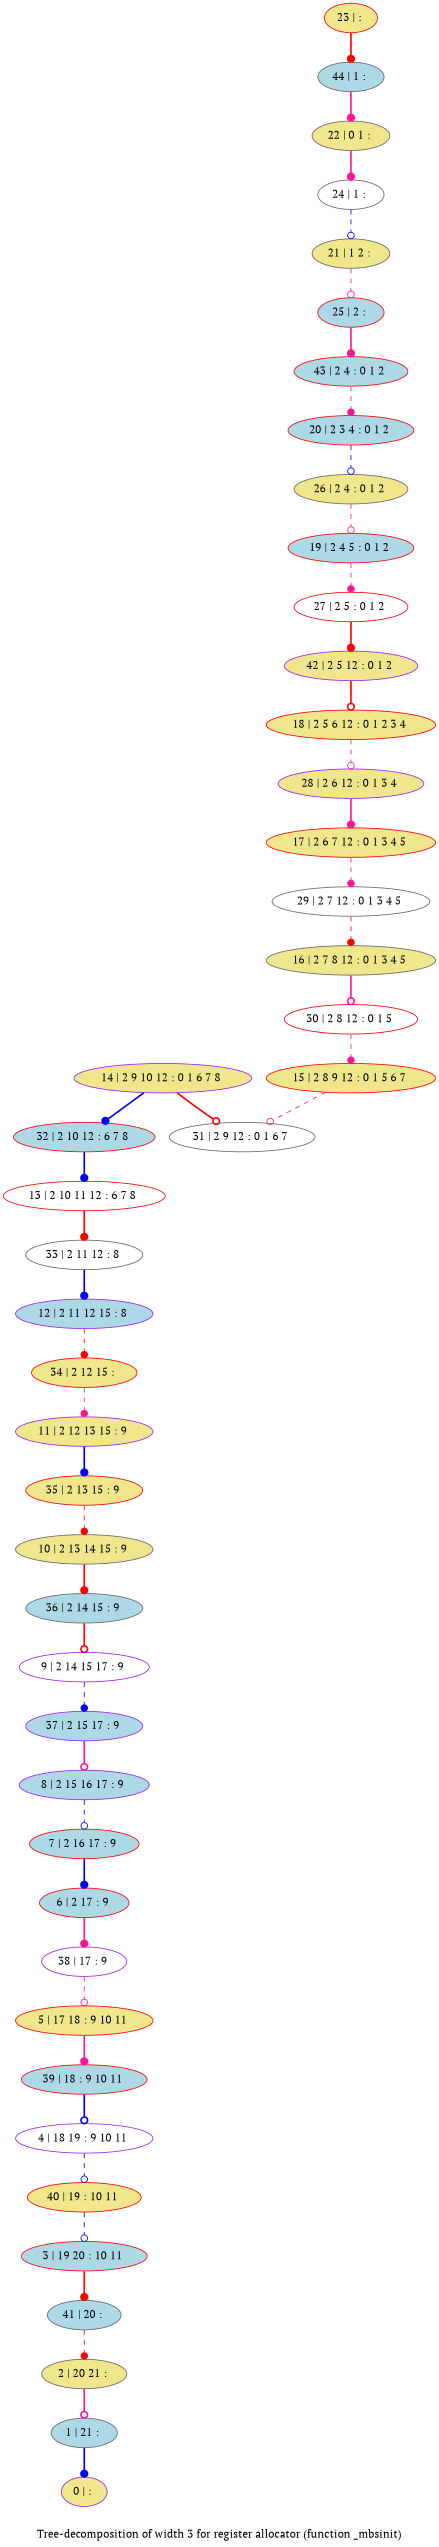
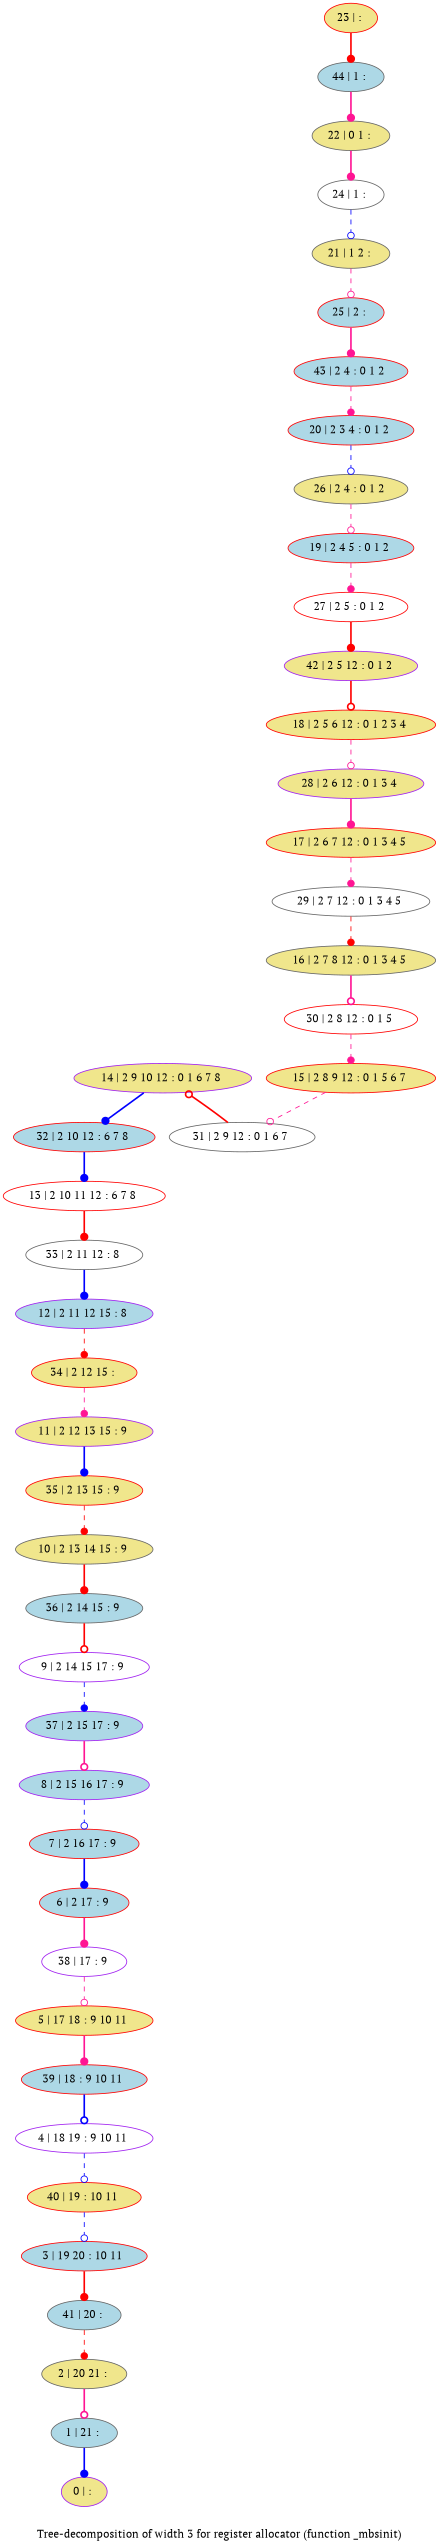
edge "14 | 2 9 10 12 : 0 1 6 7 8" -> "31 | 2 9 12 : 0 1 6 7": reversed
